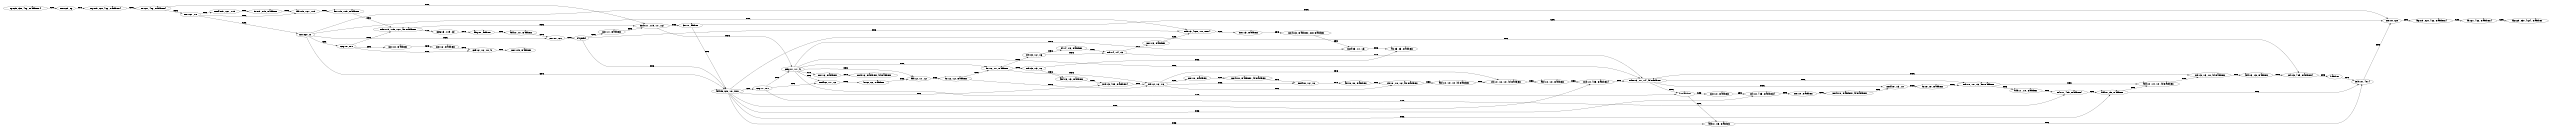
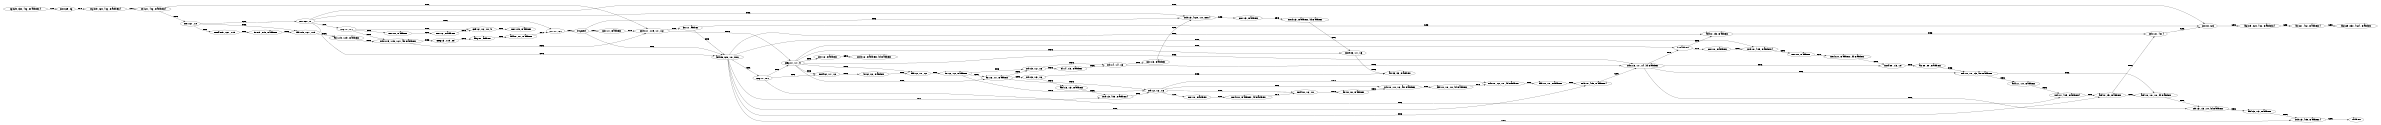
node "movk w3 , # address , mov # address": label "movk w3 , # address , mov # address" -> "movk w3 , # address , lsl # address"
edge "asr w2 , w2 , # address" -> "sub w3 , w2 , w6": added, label "DFG"
edge "b address" -> "strb wzr , [ x1 ]": removed, label "CFG"
